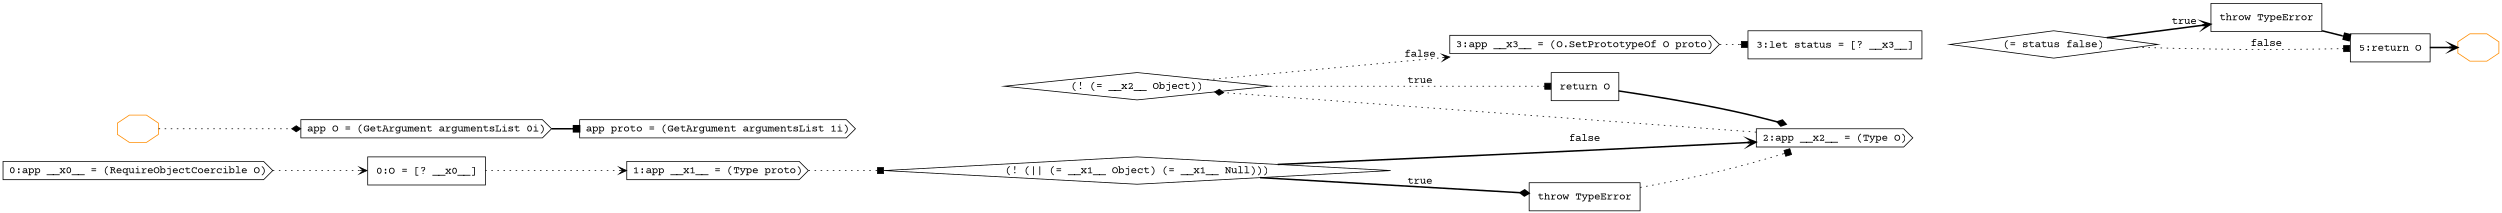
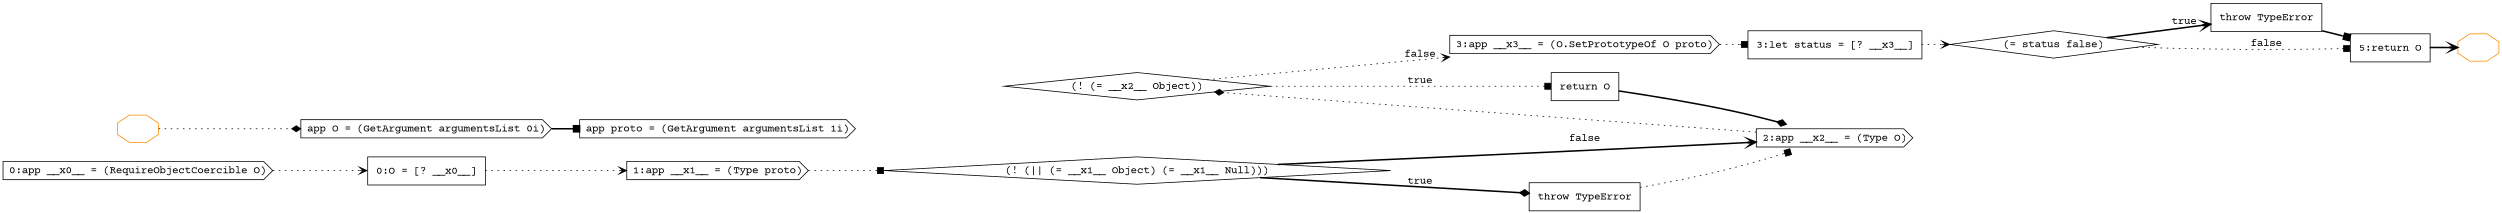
edge "3:let status = [? __x3__]" -> "(= status false)": added
